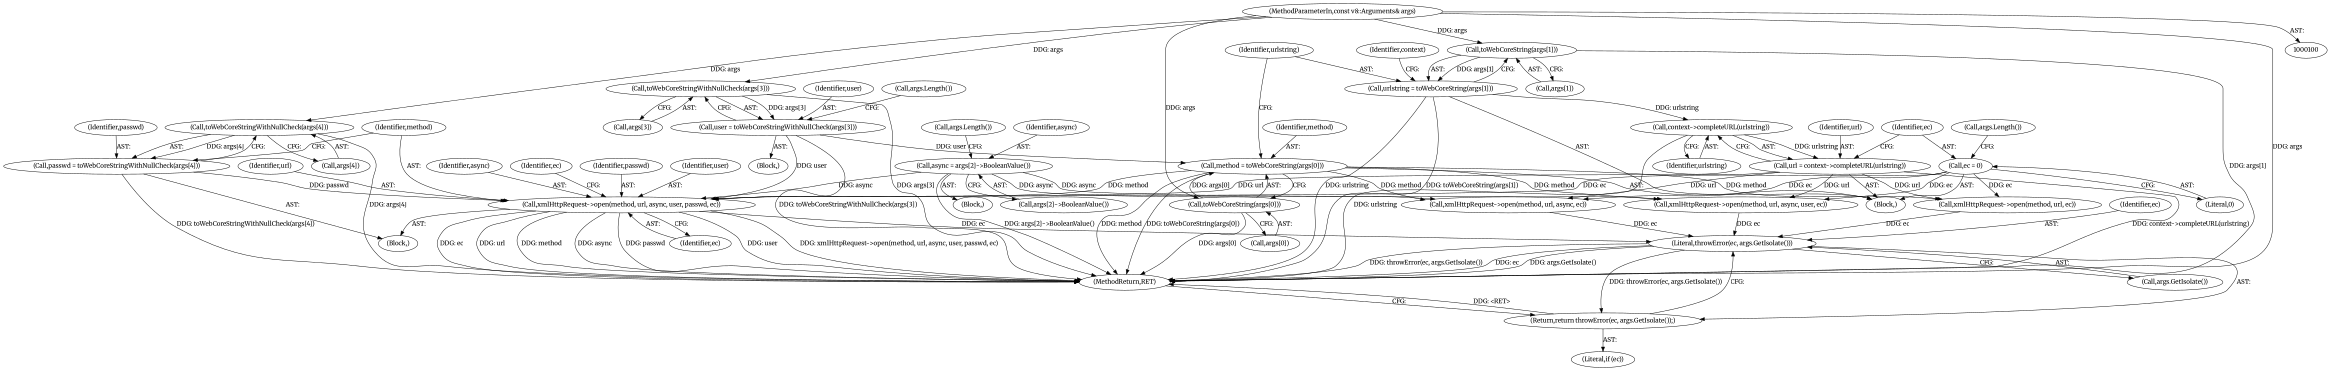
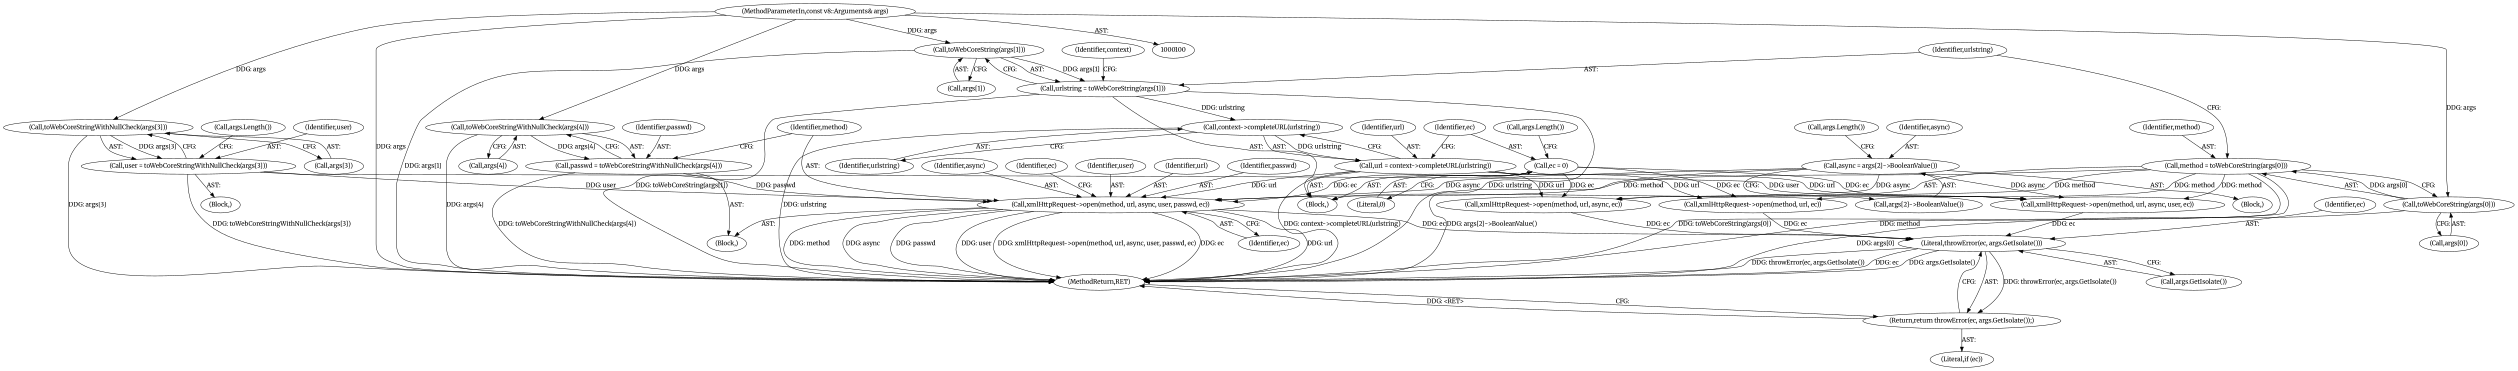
edge "(Call,user = toWebCoreStringWithNullCheck(args[3]))" -> "(Call,method = toWebCoreString(args[0]))": now "(Call,user = toWebCoreStringWithNullCheck(args[3]))" -> "(Call,xmlHttpRequest->open(method, url, async, user, ec))"
